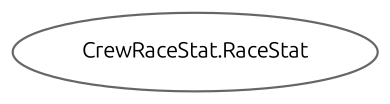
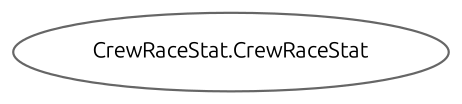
node "CrewRaceStat.RaceStat": label "CrewRaceStat.RaceStat" -> "CrewRaceStat.CrewRaceStat"
